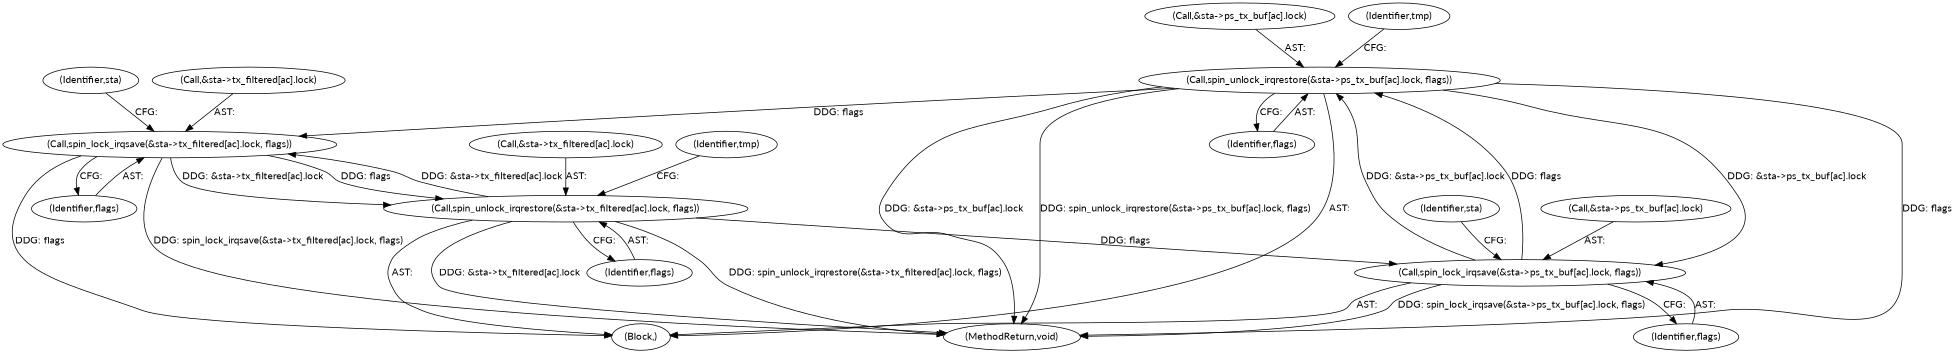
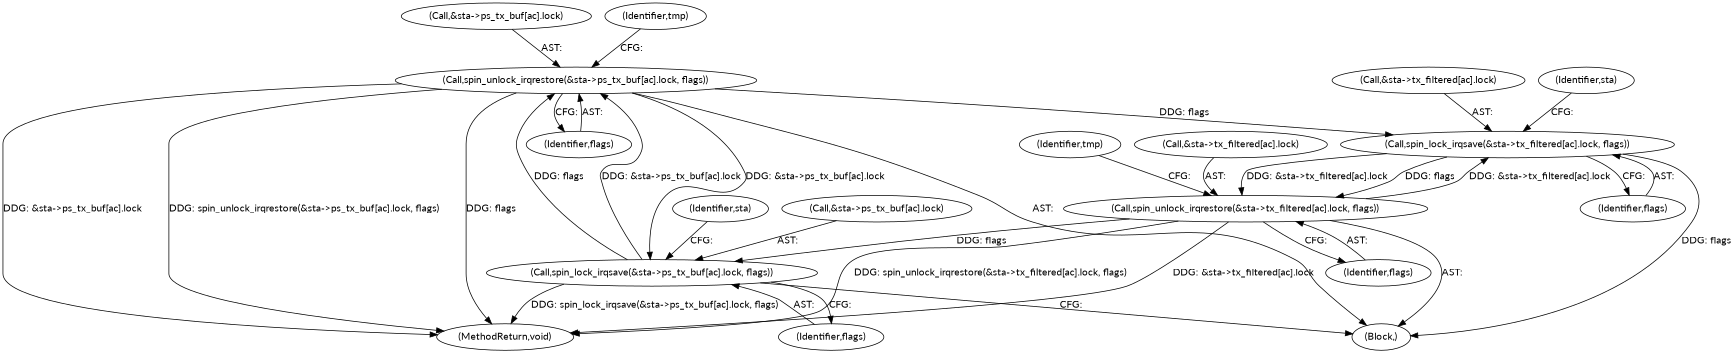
edge "(Call,spin_lock_irqsave(&sta->ps_tx_buf[ac].lock, flags))" -> "(Block,)": label "AST: " -> "CFG: "
edge "(Call,spin_lock_irqsave(&sta->tx_filtered[ac].lock, flags))" -> "(MethodReturn,void)": removed, label "DDG: spin_lock_irqsave(&sta->tx_filtered[ac].lock, flags)"
